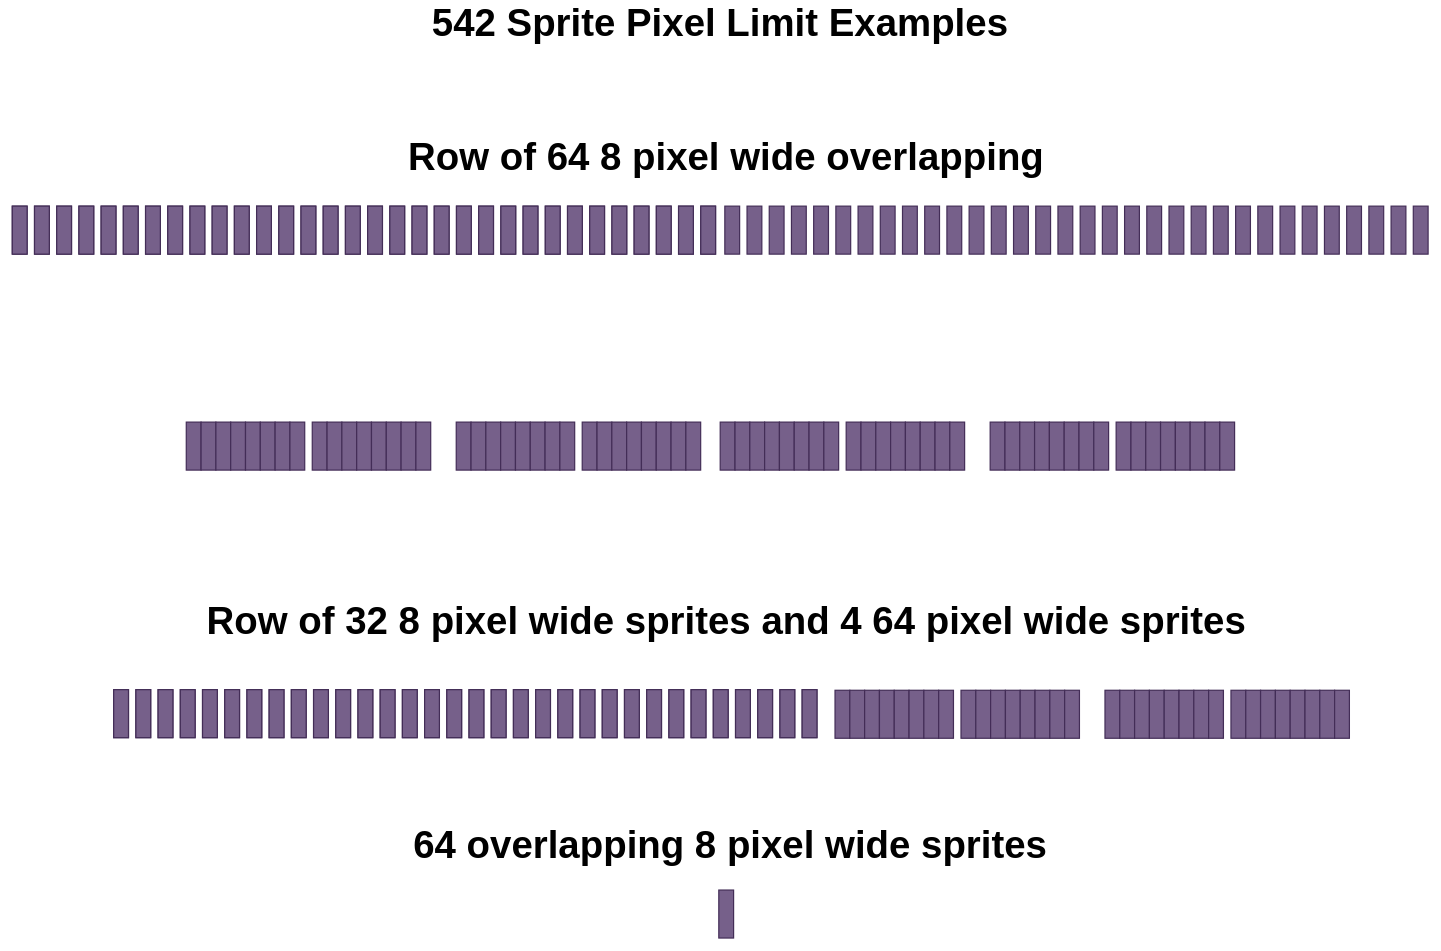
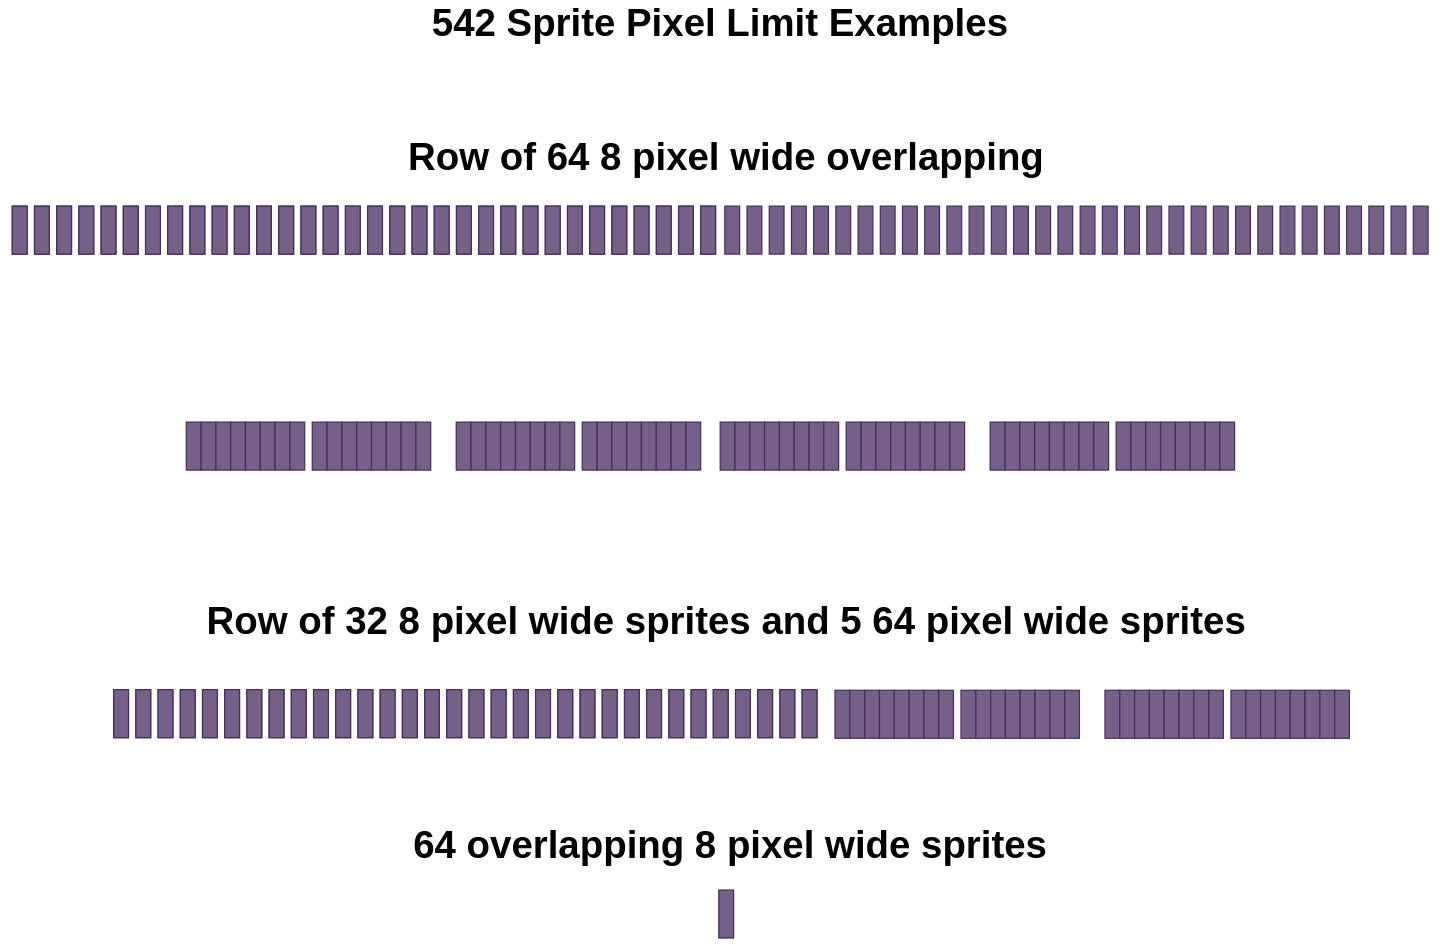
node "Row of 32 8 pixel wide sprites and 4 64 pixel wide sprites": label "Row of 32 8 pixel wide sprites and 4 64 pixel wide sprites" -> "Row of 32 8 pixel wide sprites and 5 64 pixel wide sprites"
